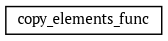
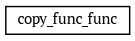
node "copy_elements_func": label "copy_elements_func" -> "copy_func_func"
